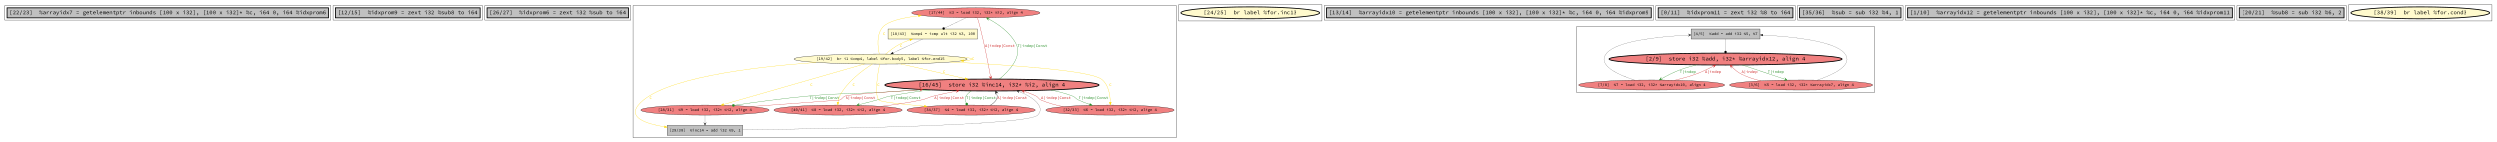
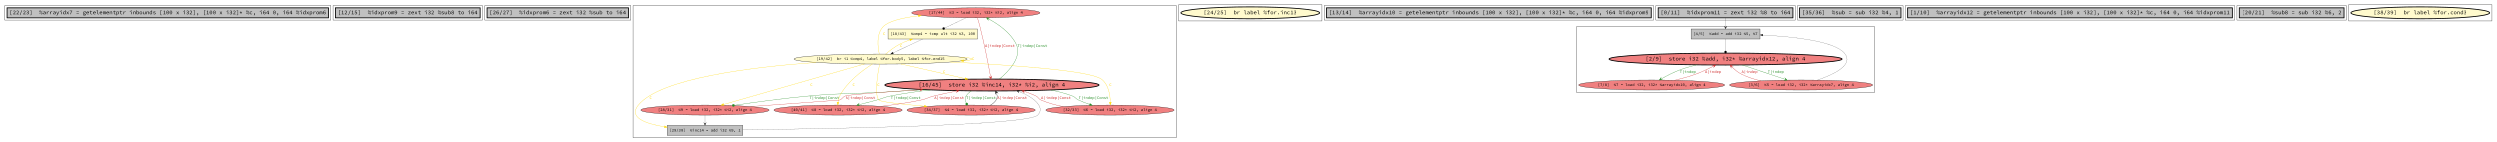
edge "[7/8]  %7 = load i32, i32* %arrayidx10, align 4" -> "[4/5]  %add = add i32 %5, %7": now "[0/11]  %idxprom11 = zext i32 %8 to i64" -> "[4/5]  %add = add i32 %5, %7"
